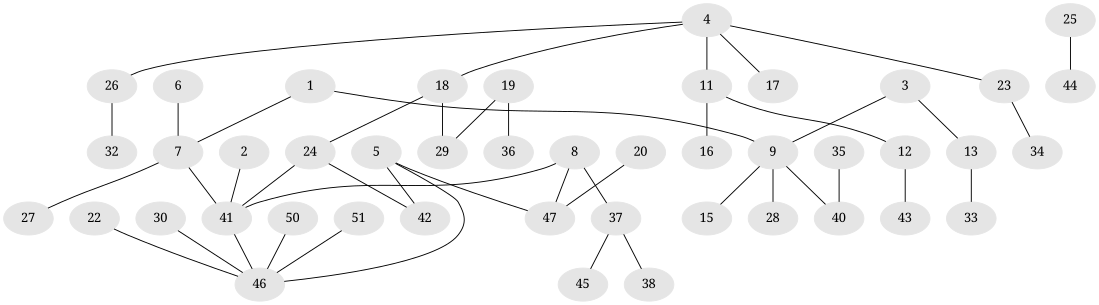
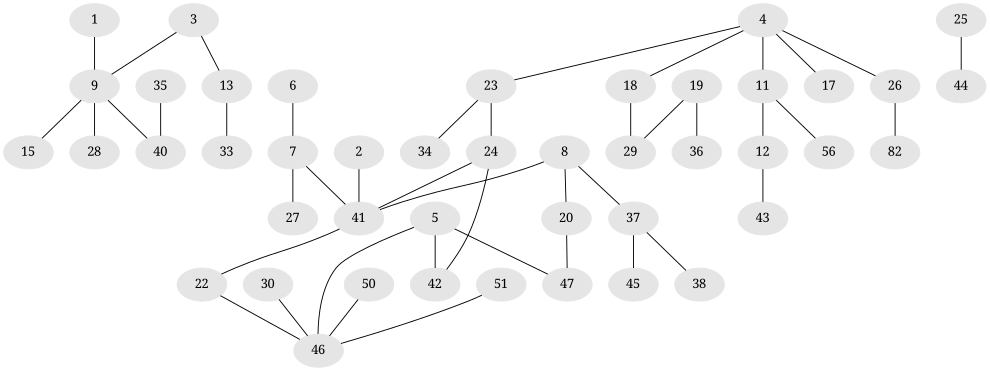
edge "1" -- "7": removed
edge "18" -- "24": now "23" -- "24"
node "32": label "32" -> "82"
node "16": label "16" -> "56"
edge "8" -- "47": now "8" -- "20"
edge "41" -- "46": now "41" -- "22"
